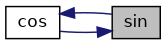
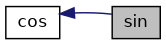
edge "cos" -> "sin": removed
